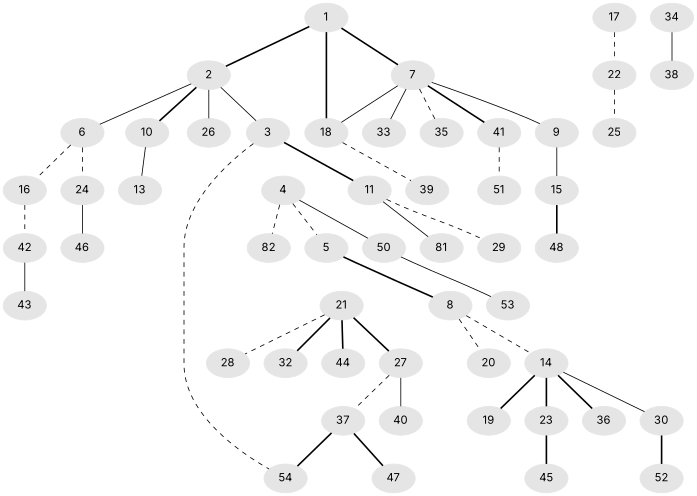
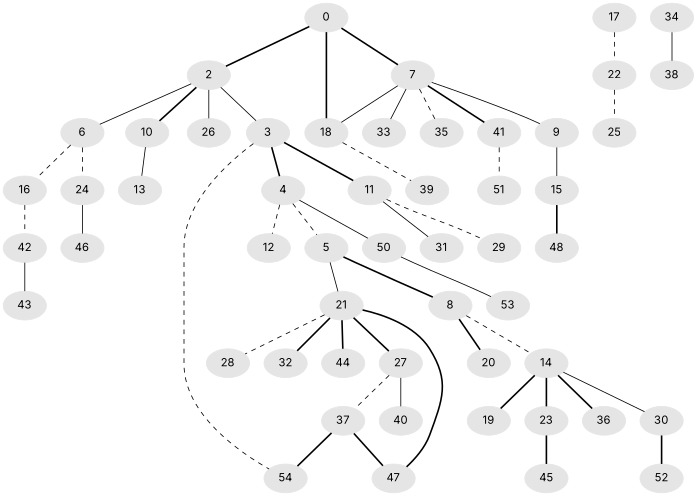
node "1": label "1" -> "0"
edge "3" -- "4": added
node "82": label "82" -> "12"
node "81": label "81" -> "31"
edge "5" -- "21": added
edge "8" -- "20": style dashed -> bold
edge "21" -- "47": added
